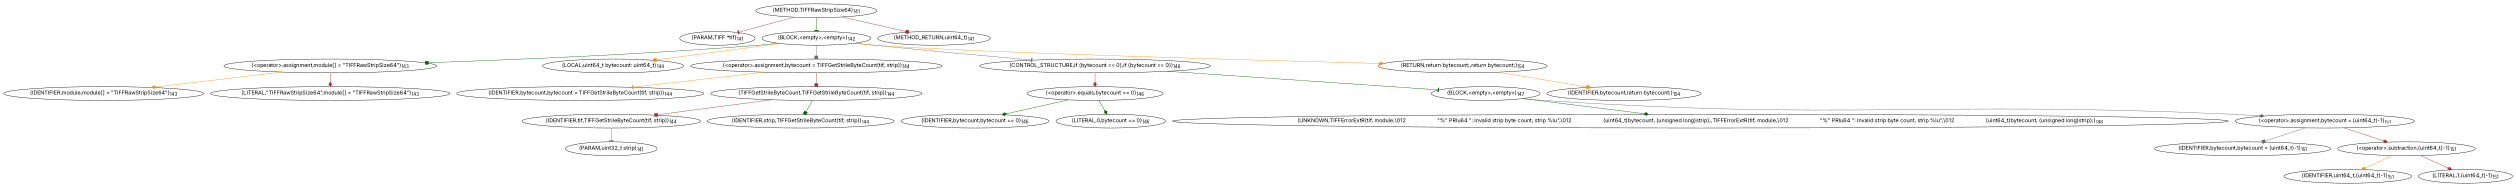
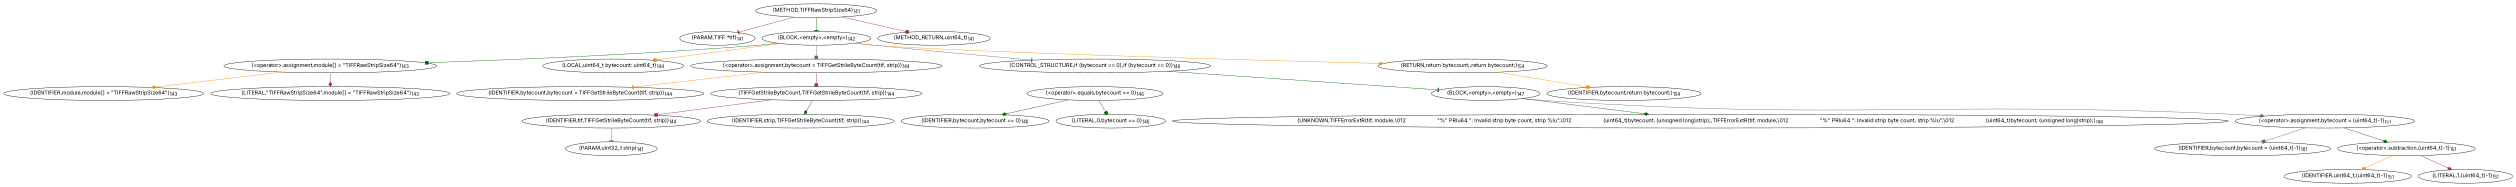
edge "(CONTROL_STRUCTURE,if (bytecount == 0),if (bytecount == 0))" -> "(<operator>.equals,bytecount == 0)": removed
edge "(<operator>.equals,bytecount == 0)" -> "(LITERAL,0,bytecount == 0)": arrowhead diamond -> box
edge "(TIFFGetStrileByteCount,TIFFGetStrileByteCount(tif, strip))" -> "(IDENTIFIER,strip,TIFFGetStrileByteCount(tif, strip))": arrowhead box -> diamond
edge "(<operator>.assignment,bytecount = (uint64_t)-1)" -> "(<operator>.subtraction,(uint64_t)-1)": color brown -> darkgreen
node "(IDENTIFIER,bytecount,bytecount = (uint64_t)-1)": text "151" -> "181"
